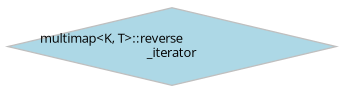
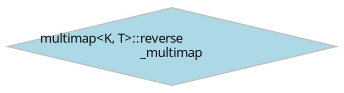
node "multimap<K, T>::reverse _iterator": label "multimap<K, T>::reverse _iterator" -> "multimap<K, T>::reverse _multimap"
